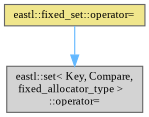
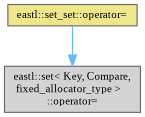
node "eastl::fixed_set::operator=": label "eastl::fixed_set::operator=" -> "eastl::set_set::operator="
